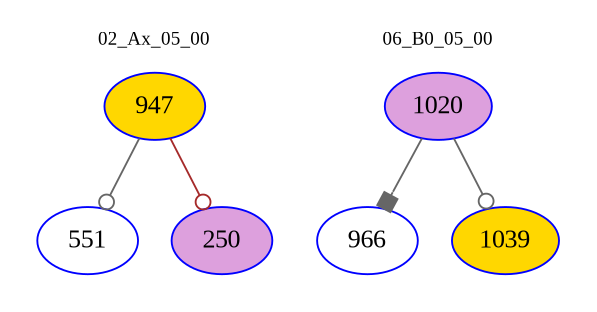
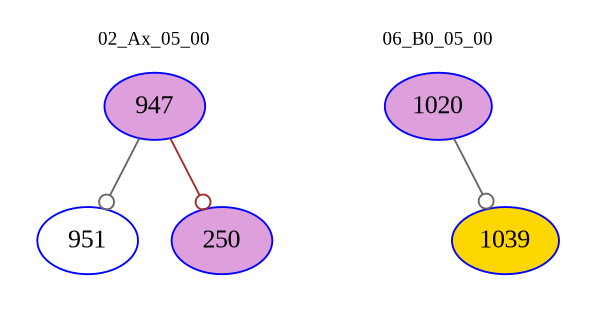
node "947": fillcolor gold -> plum
node "551": label "551" -> "951"
node "966": removed
